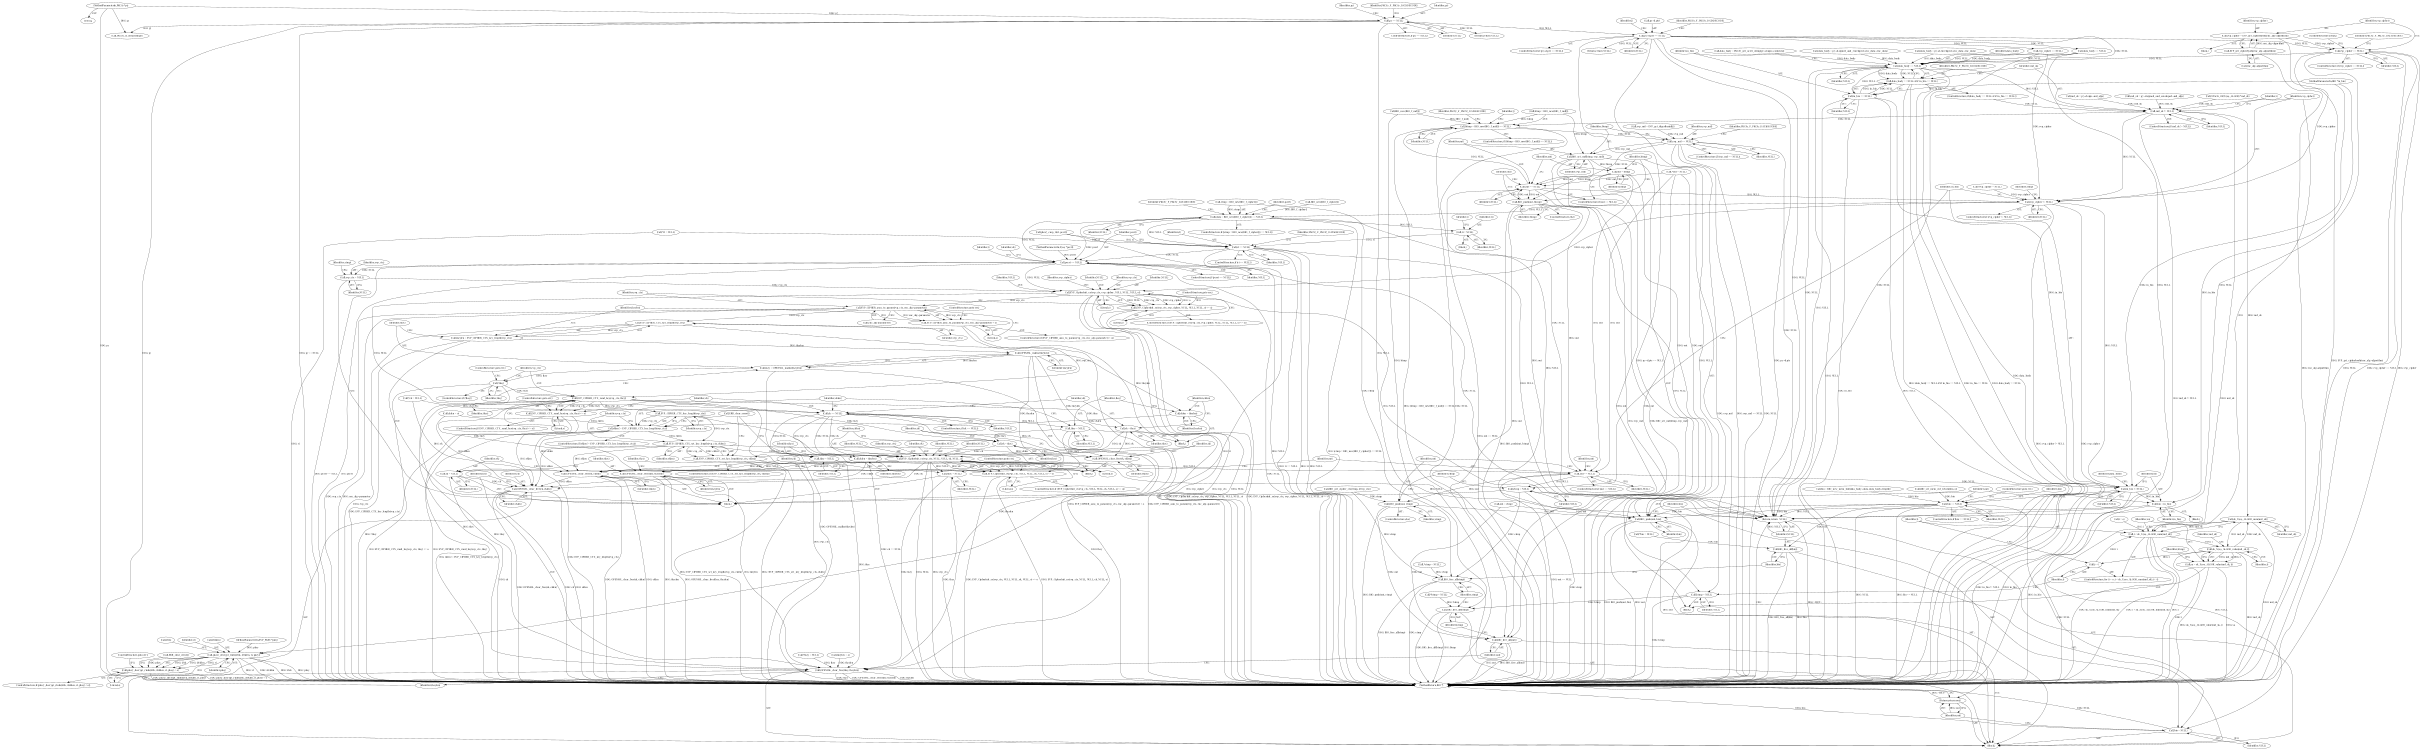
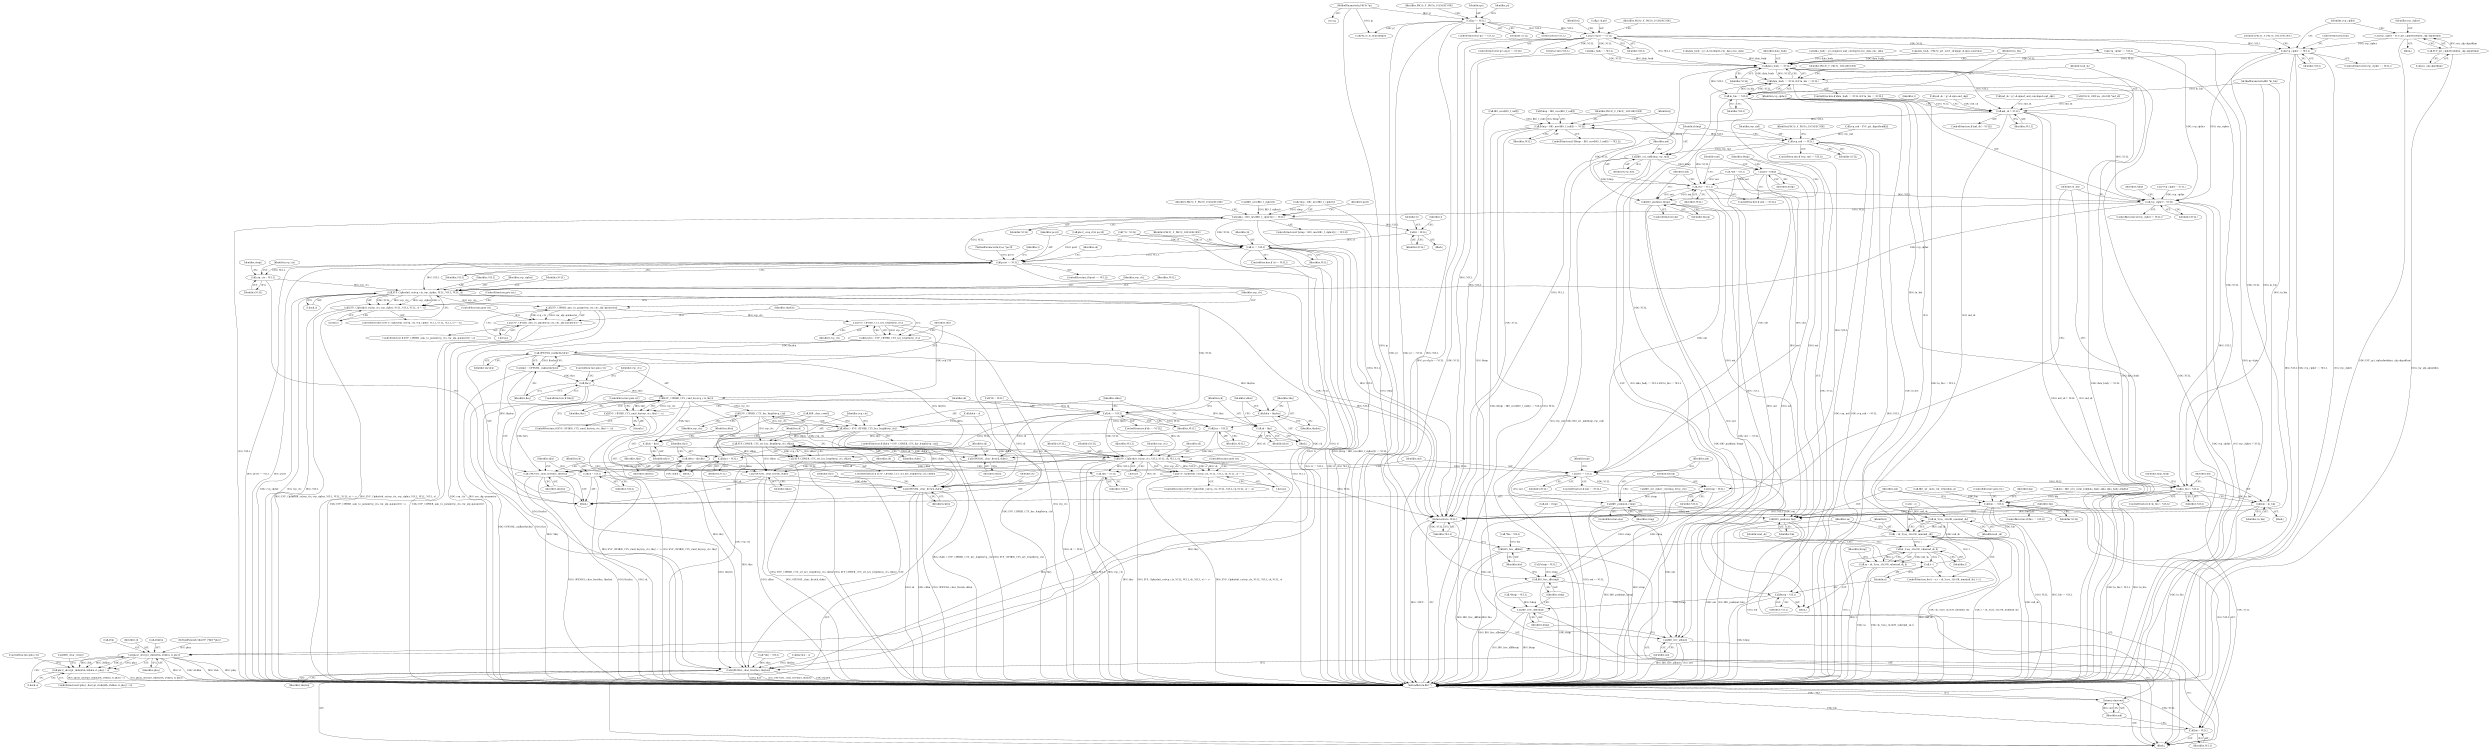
node "(Call,enc_alg->parameter)": removed
node "(ControlStructure,if (in_bio != NULL))": added
edge "(Call,sk_X509_ALGOR_value(md_sk, i))" -> "(Call,sk_X509_ALGOR_num(md_sk))": now "(Call,i = 0)" -> "(Call,sk_X509_ALGOR_num(md_sk))"
